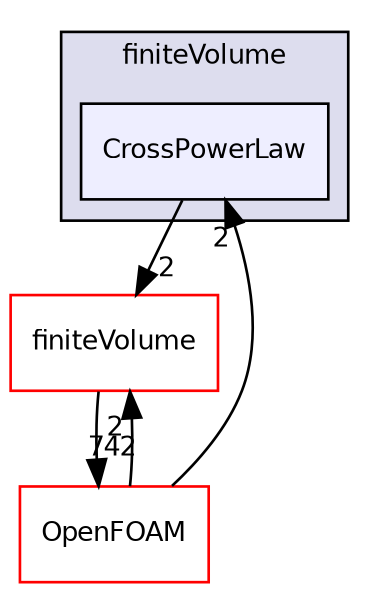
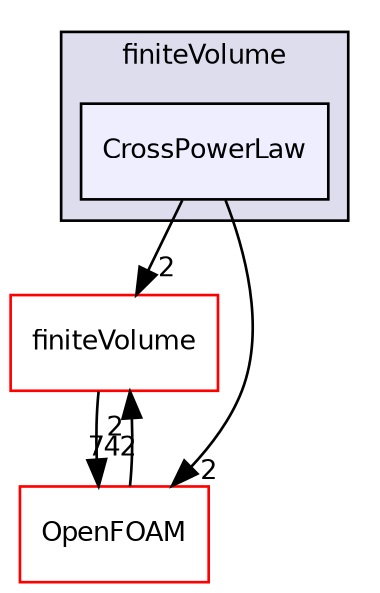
edge "OpenFOAM" -> "CrossPowerLaw": reversed
